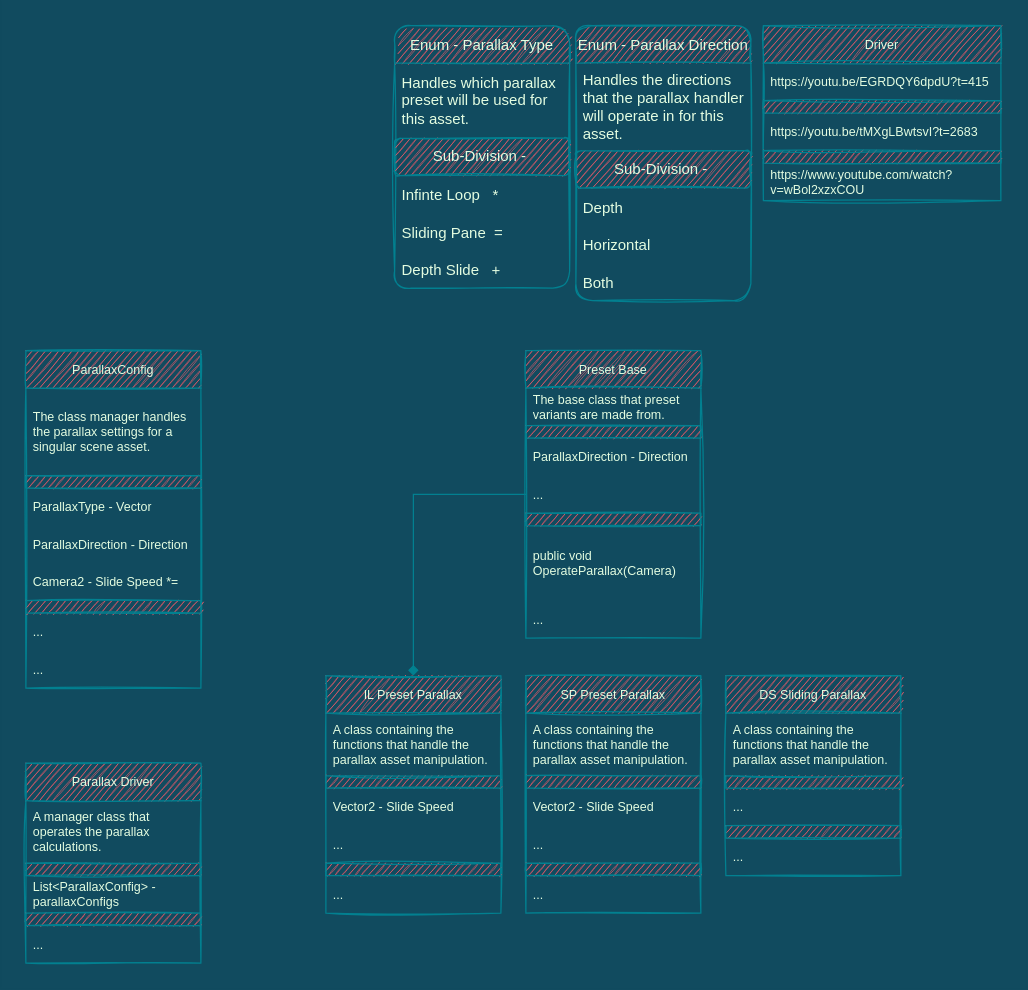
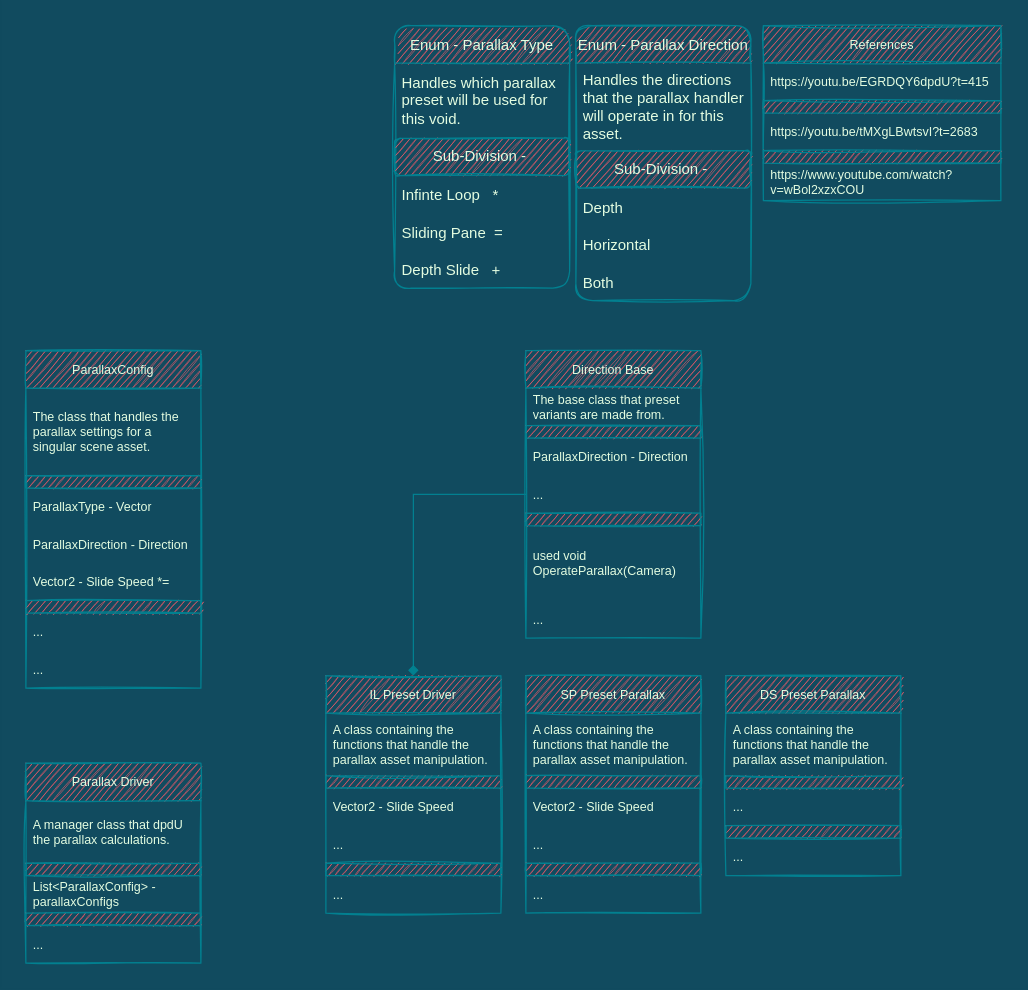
node "Driver": label "Driver" -> "References"
node "Handles which parallax preset will be used for this asset.": label "Handles which parallax preset will be used for this asset." -> "Handles which parallax preset will be used for this void."
node "Preset Base": label "Preset Base" -> "Direction Base"
node "The class manager handles the parallax settings for a singular scene asset.": label "The class manager handles the parallax settings for a singular scene asset." -> "The class that handles the parallax settings for a singular scene asset."
node "public void OperateParallax(Camera)": label "public void OperateParallax(Camera)" -> "used void OperateParallax(Camera)"
node "Camera2 - Slide Speed *=": label "Camera2 - Slide Speed *=" -> "Vector2 - Slide Speed *="
node "IL Preset Parallax": label "IL Preset Parallax" -> "IL Preset Driver"
node "DS Sliding Parallax": label "DS Sliding Parallax" -> "DS Preset Parallax"
node "A manager class that operates the parallax calculations.": label "A manager class that operates the parallax calculations." -> "A manager class that dpdU the parallax calculations."
